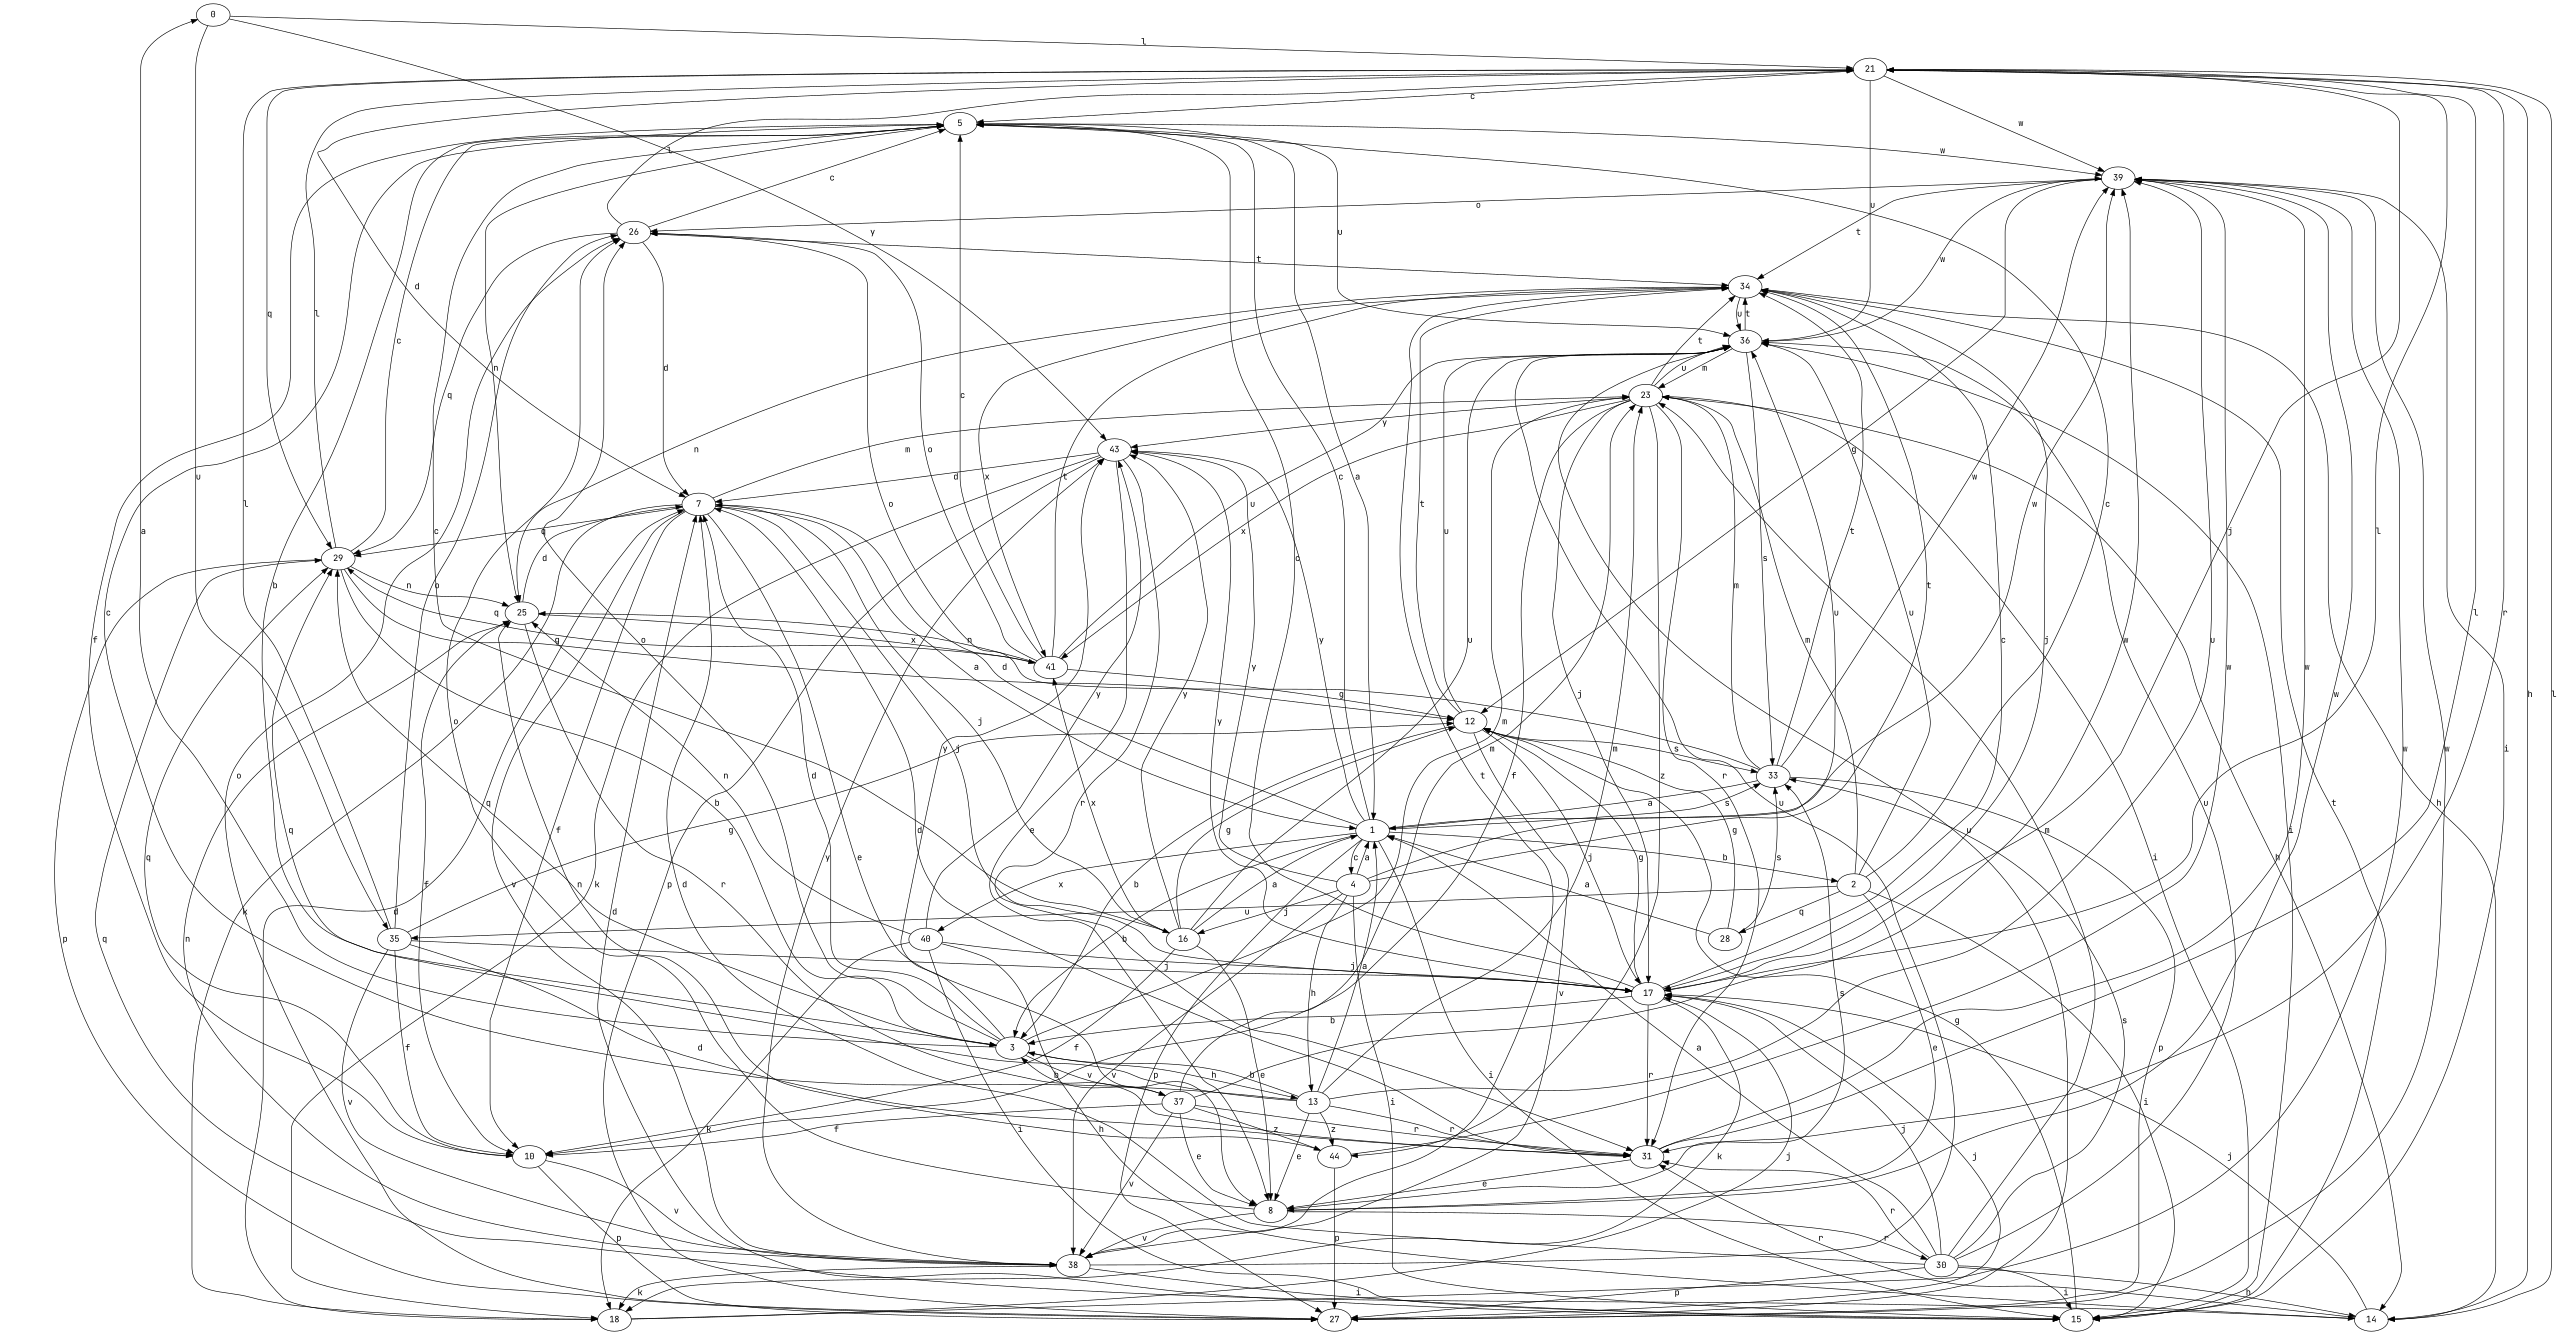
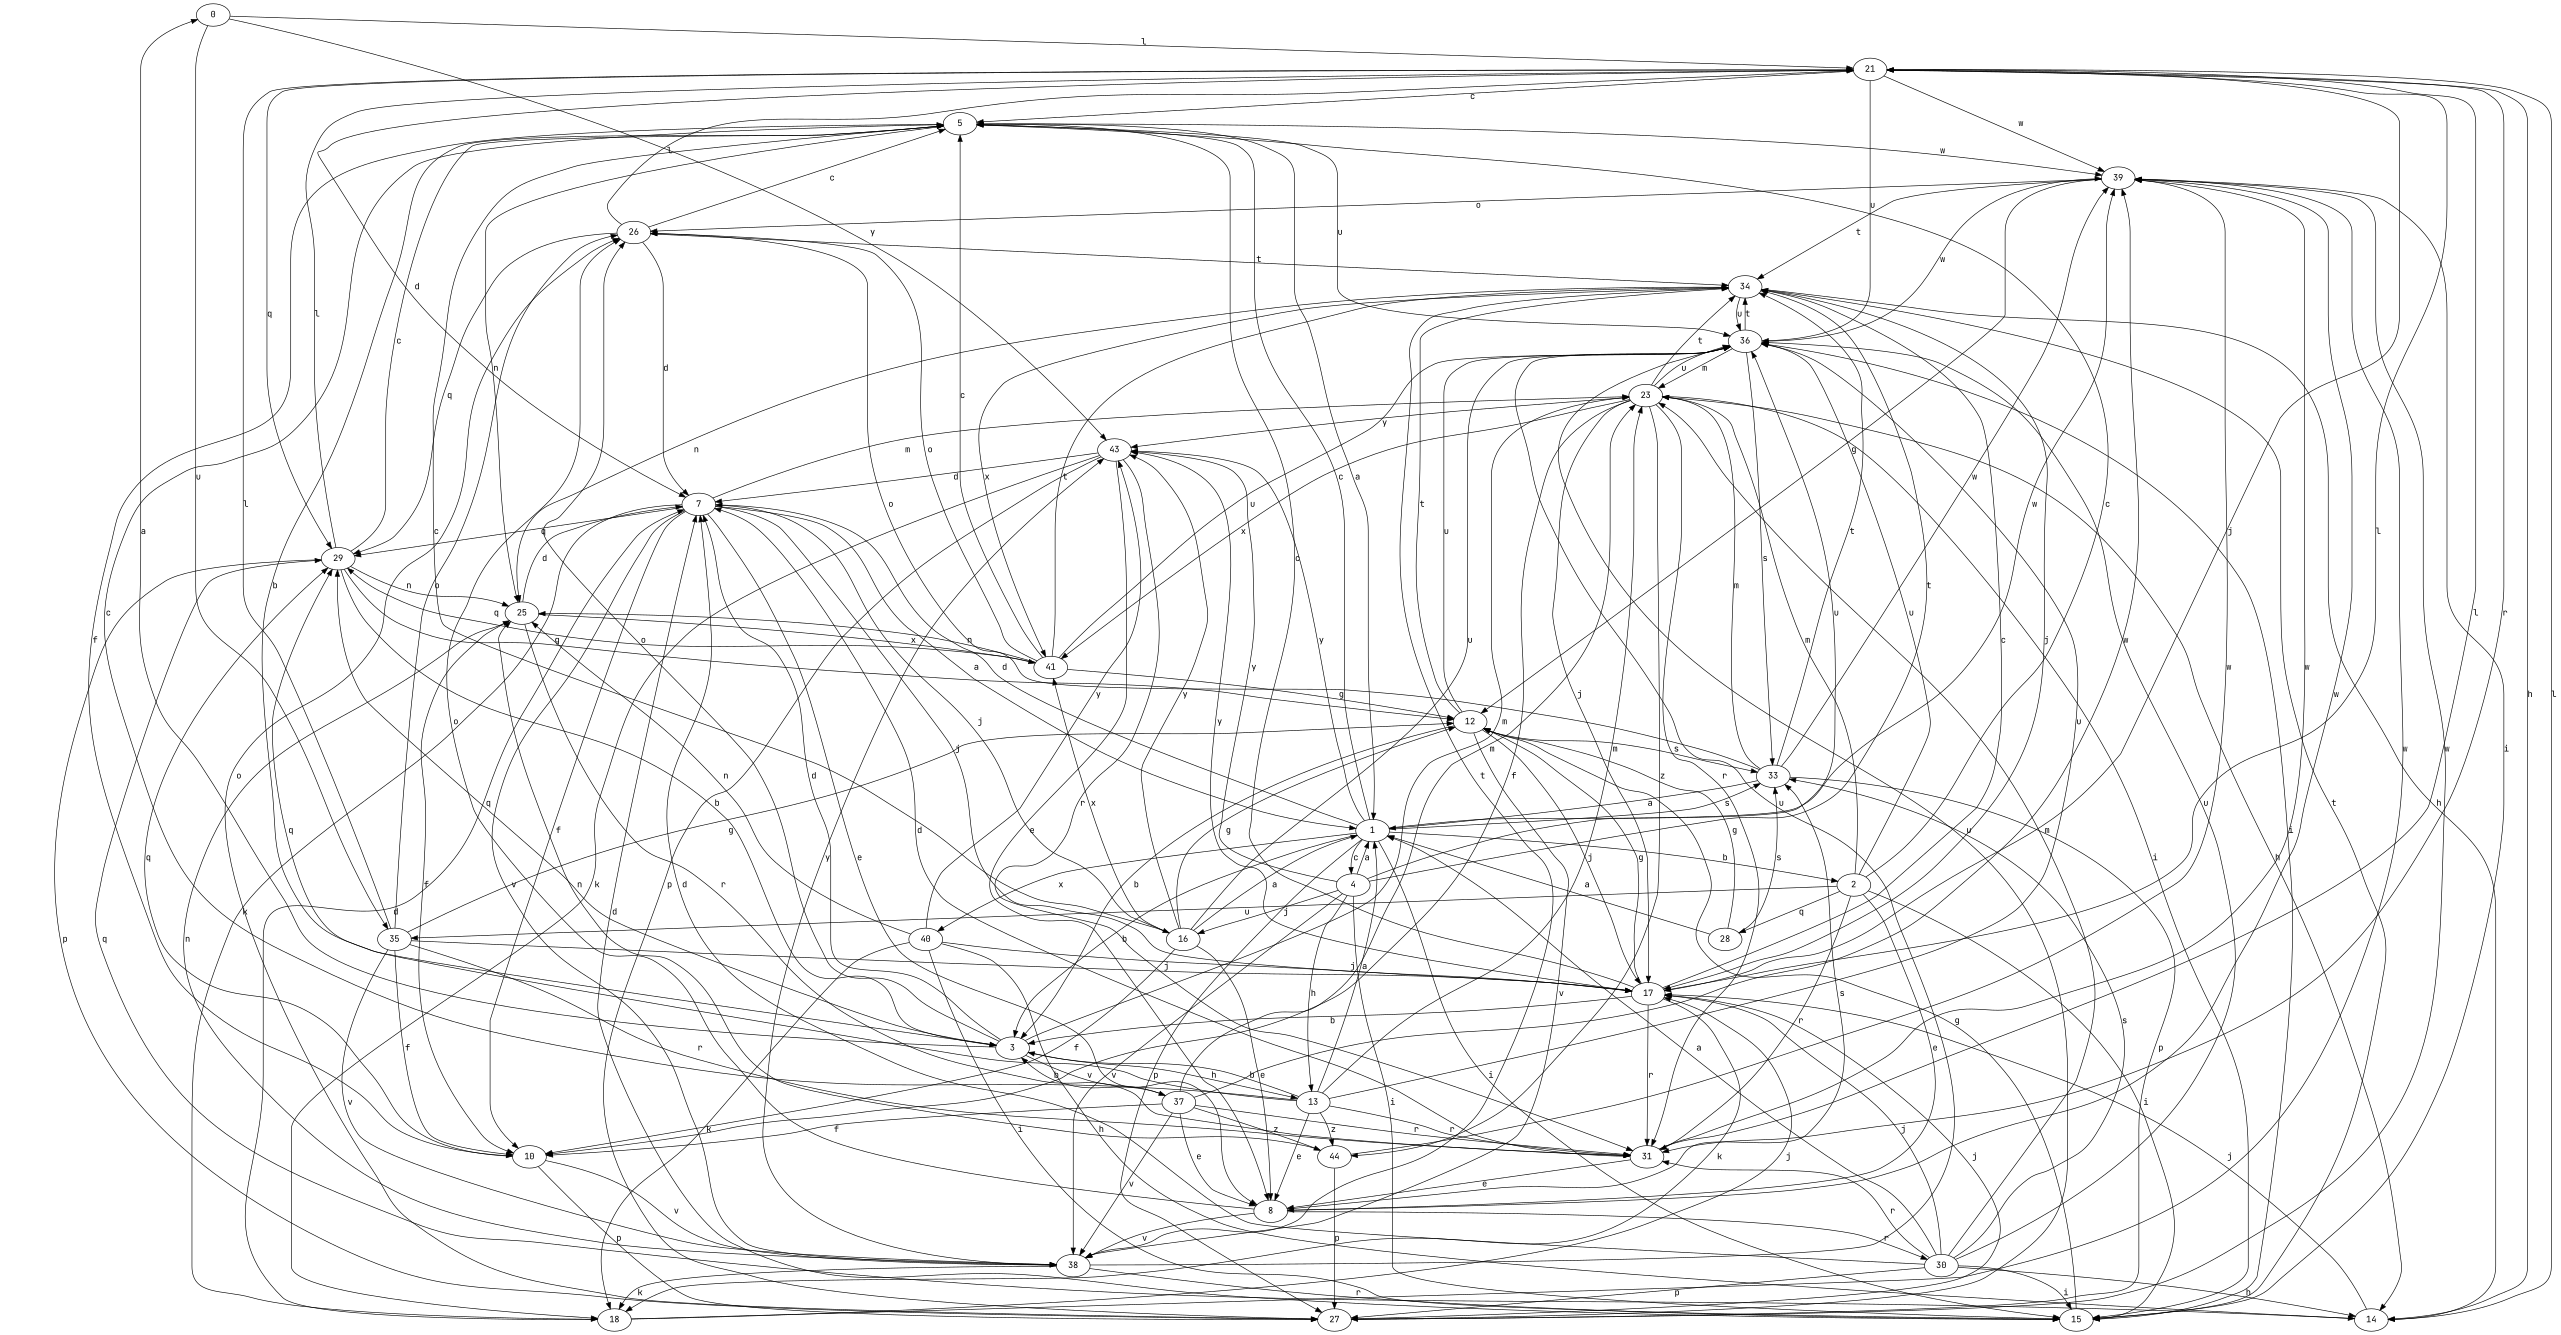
edge "3" -> "43": removed, label "y"
edge "13" -> "39": now "13" -> "36"
edge "35" -> "31": label "d" -> "r"
edge "14" -> "31": now "2" -> "31"
edge "38" -> "15": label "i" -> "r"
